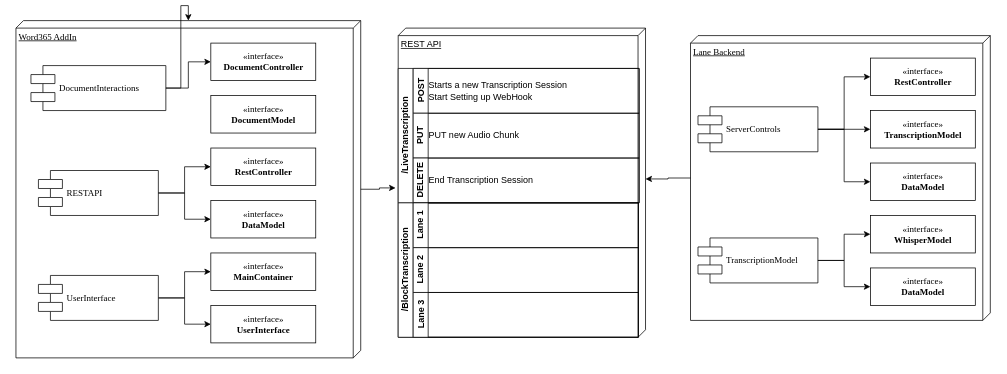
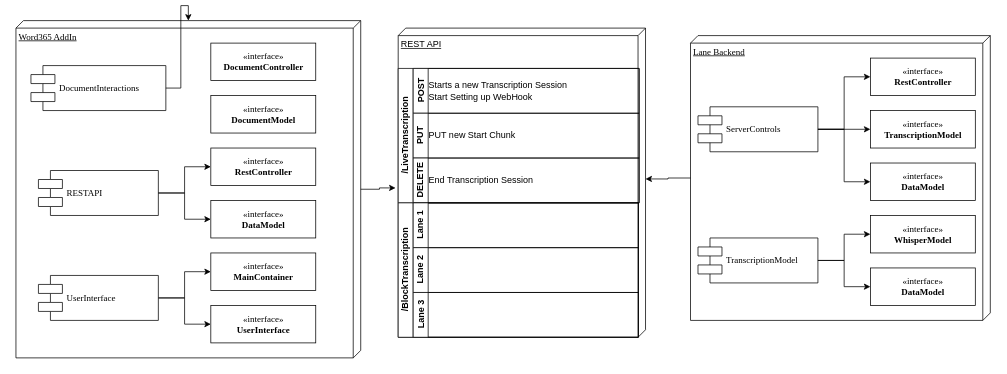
edge "DocumentInteractions" -> "«interface» DocumentController": removed
node "PUT new Audio Chunk": label "PUT new Audio Chunk" -> "PUT new Start Chunk"
